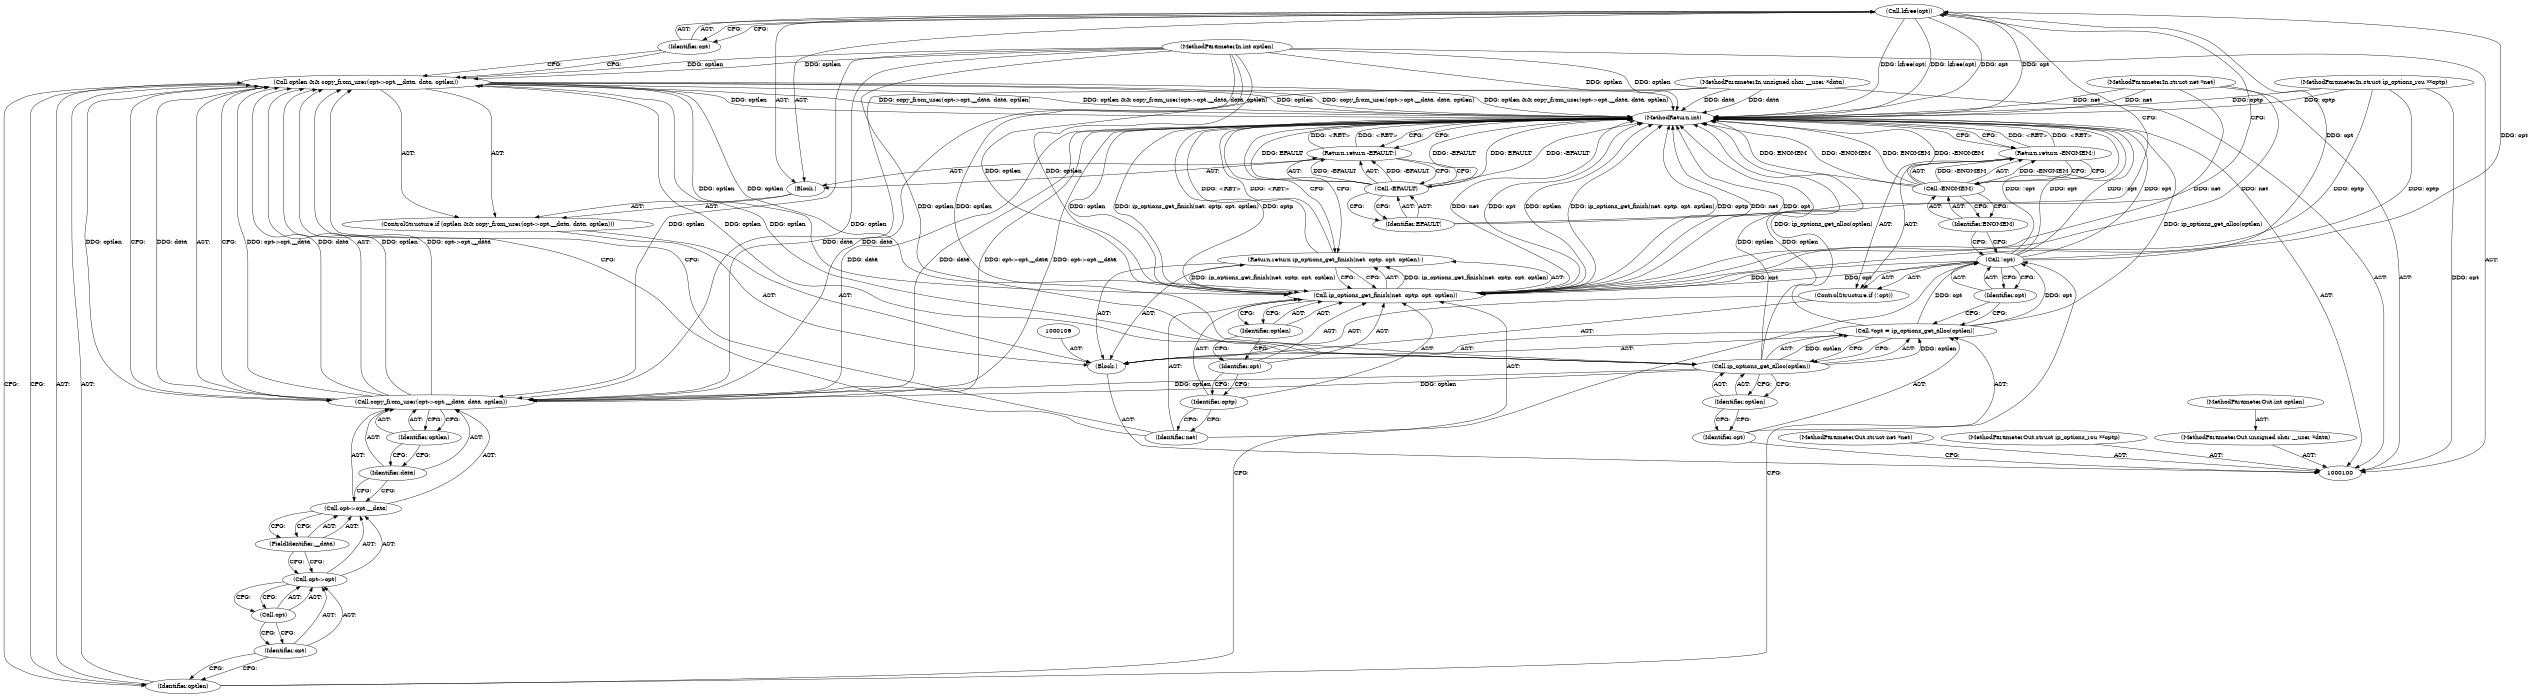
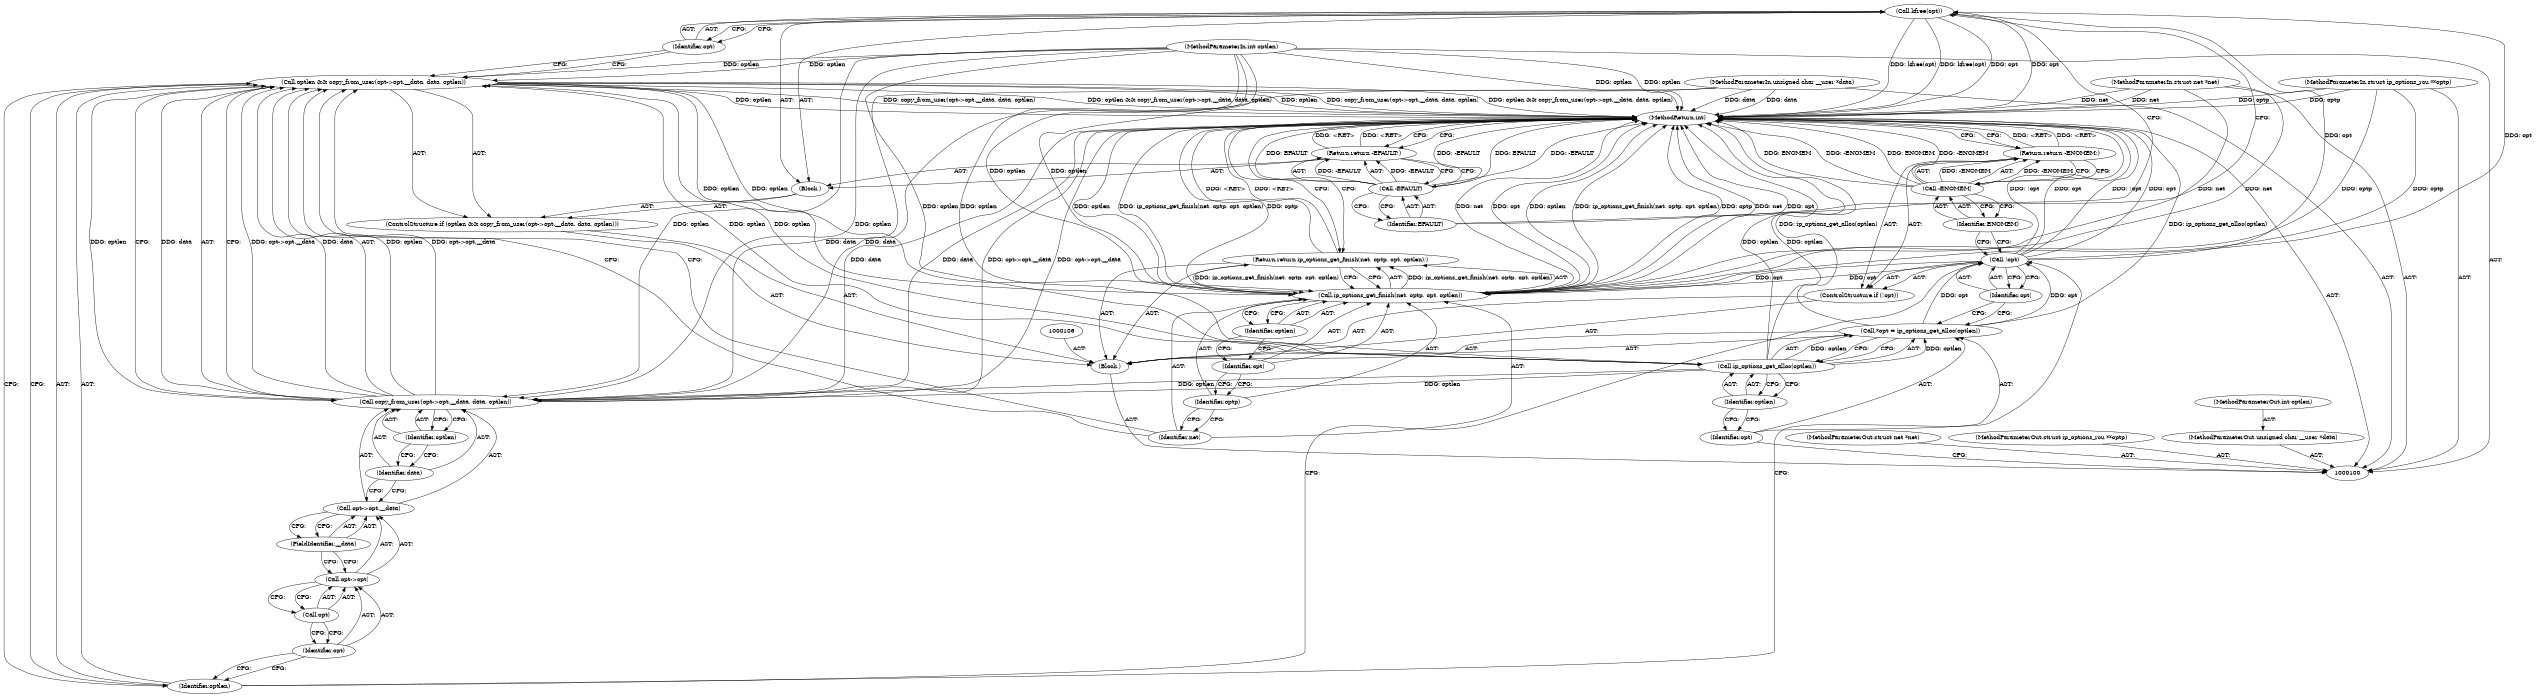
edge "(MethodParameterIn,struct ip_options_rcu **optp)" -> "1000100": label "DDG: opt" -> "AST: "
